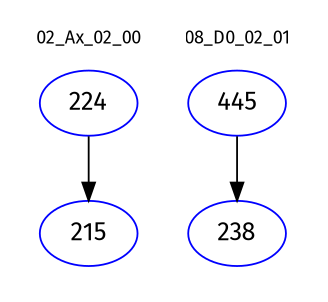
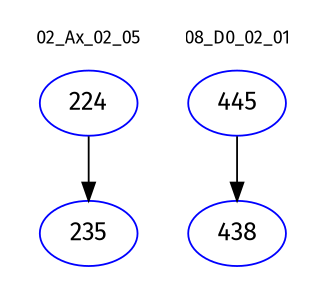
cluster "02_Ax_02_00": label "02_Ax_02_00" -> "02_Ax_02_05"
node "215": label "215" -> "235"
node "238": label "238" -> "438"
